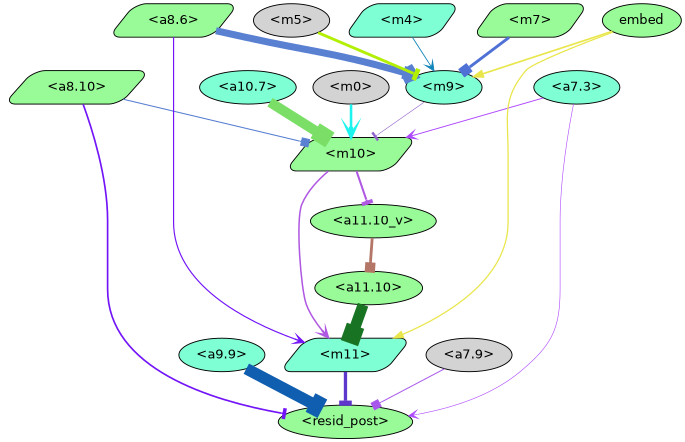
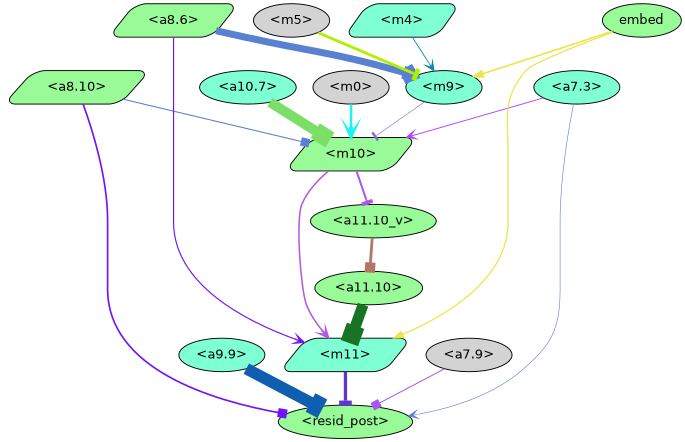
node "<m7>": removed
edge "<a7.3>" -> "<resid_post>": color #ae48fe -> #5980d1
edge "<a8.10>" -> "<resid_post>": arrowhead tee -> box
